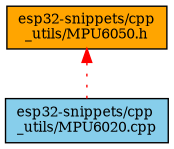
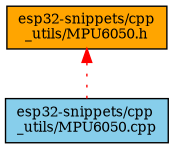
node "esp32-snippets/cpp _utils/MPU6020.cpp": label "esp32-snippets/cpp _utils/MPU6020.cpp" -> "esp32-snippets/cpp _utils/MPU6050.cpp"
